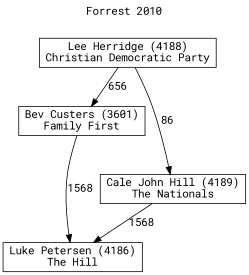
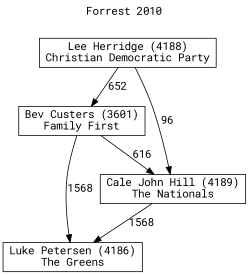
edge "Lee Herridge (4188) Christian Democratic Party" -> "Bev Custers (3601) Family First": label "656" -> "652"
edge "Lee Herridge (4188) Christian Democratic Party" -> "Cale John Hill (4189) The Nationals": label "86" -> "96"
edge "Bev Custers (3601) Family First" -> "Cale John Hill (4189) The Nationals": added, label "616"
node "Luke Petersen (4186) The Hill": label "Luke Petersen (4186) The Hill" -> "Luke Petersen (4186) The Greens"
